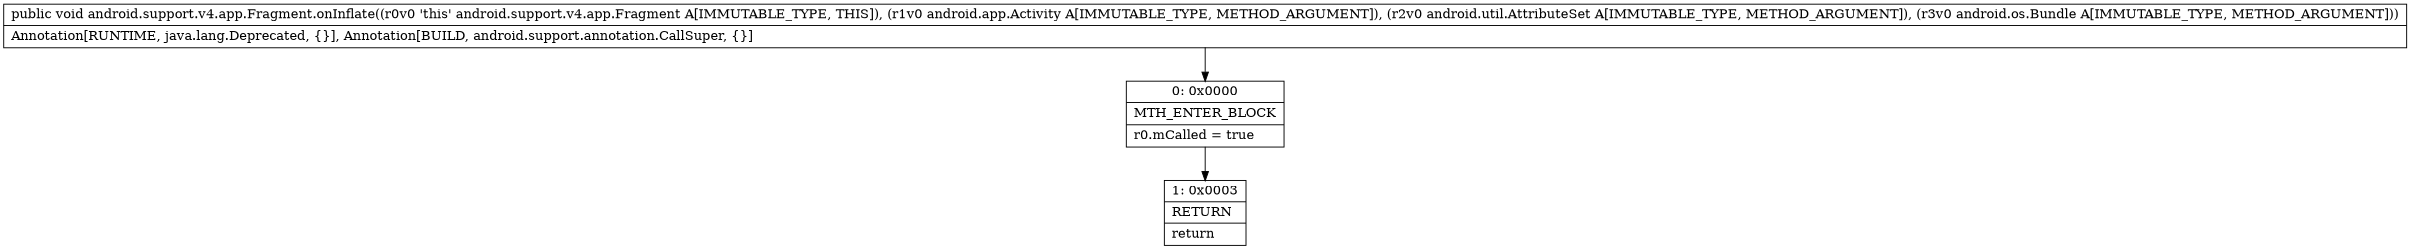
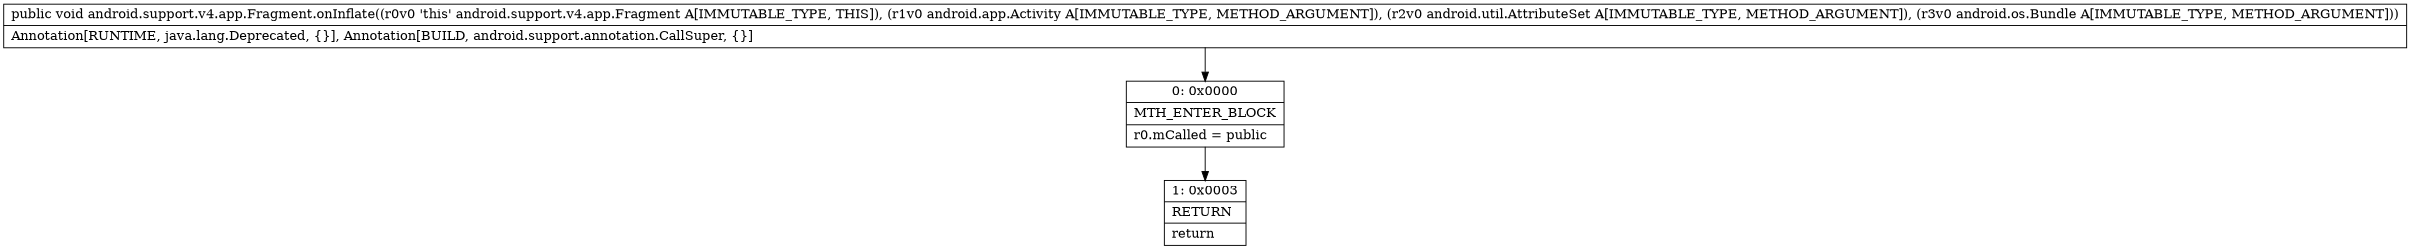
node "0: 0x0000": text "r0.mCalled = true" -> "r0.mCalled = public"
